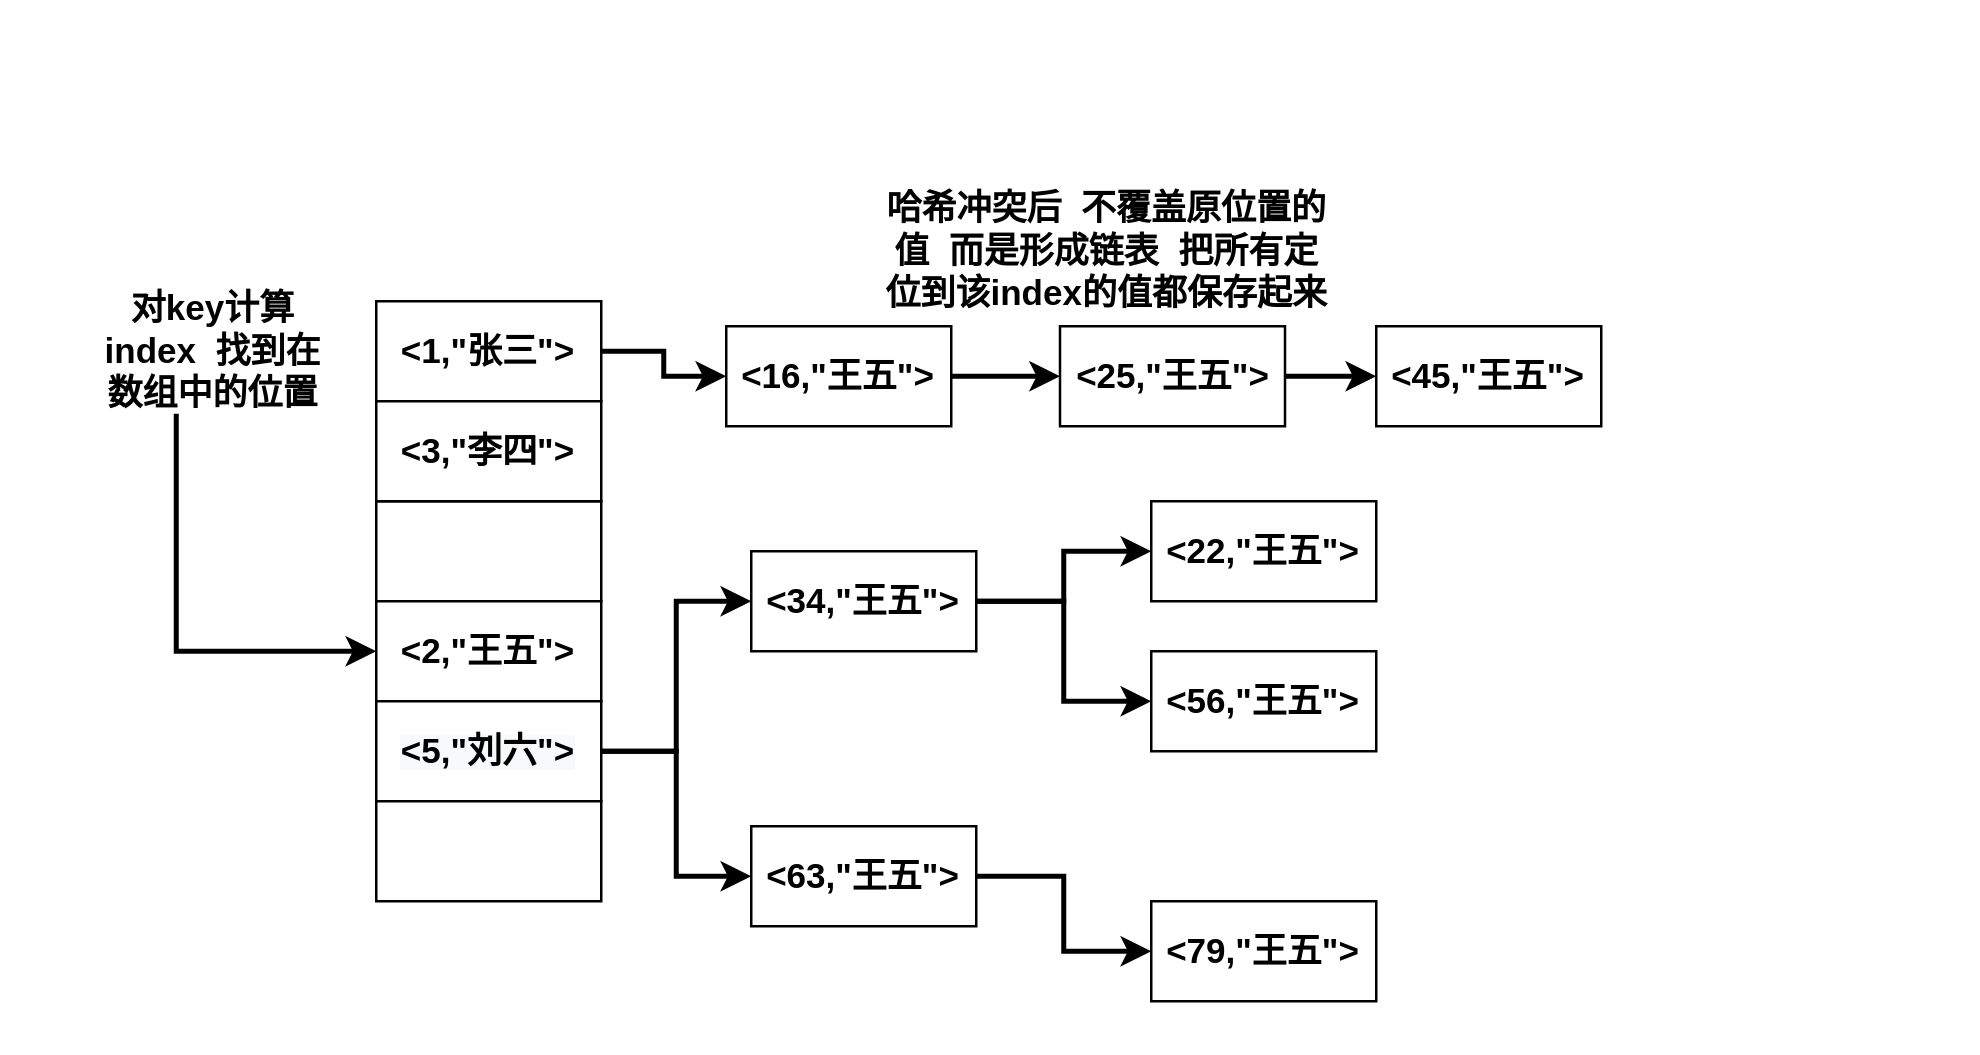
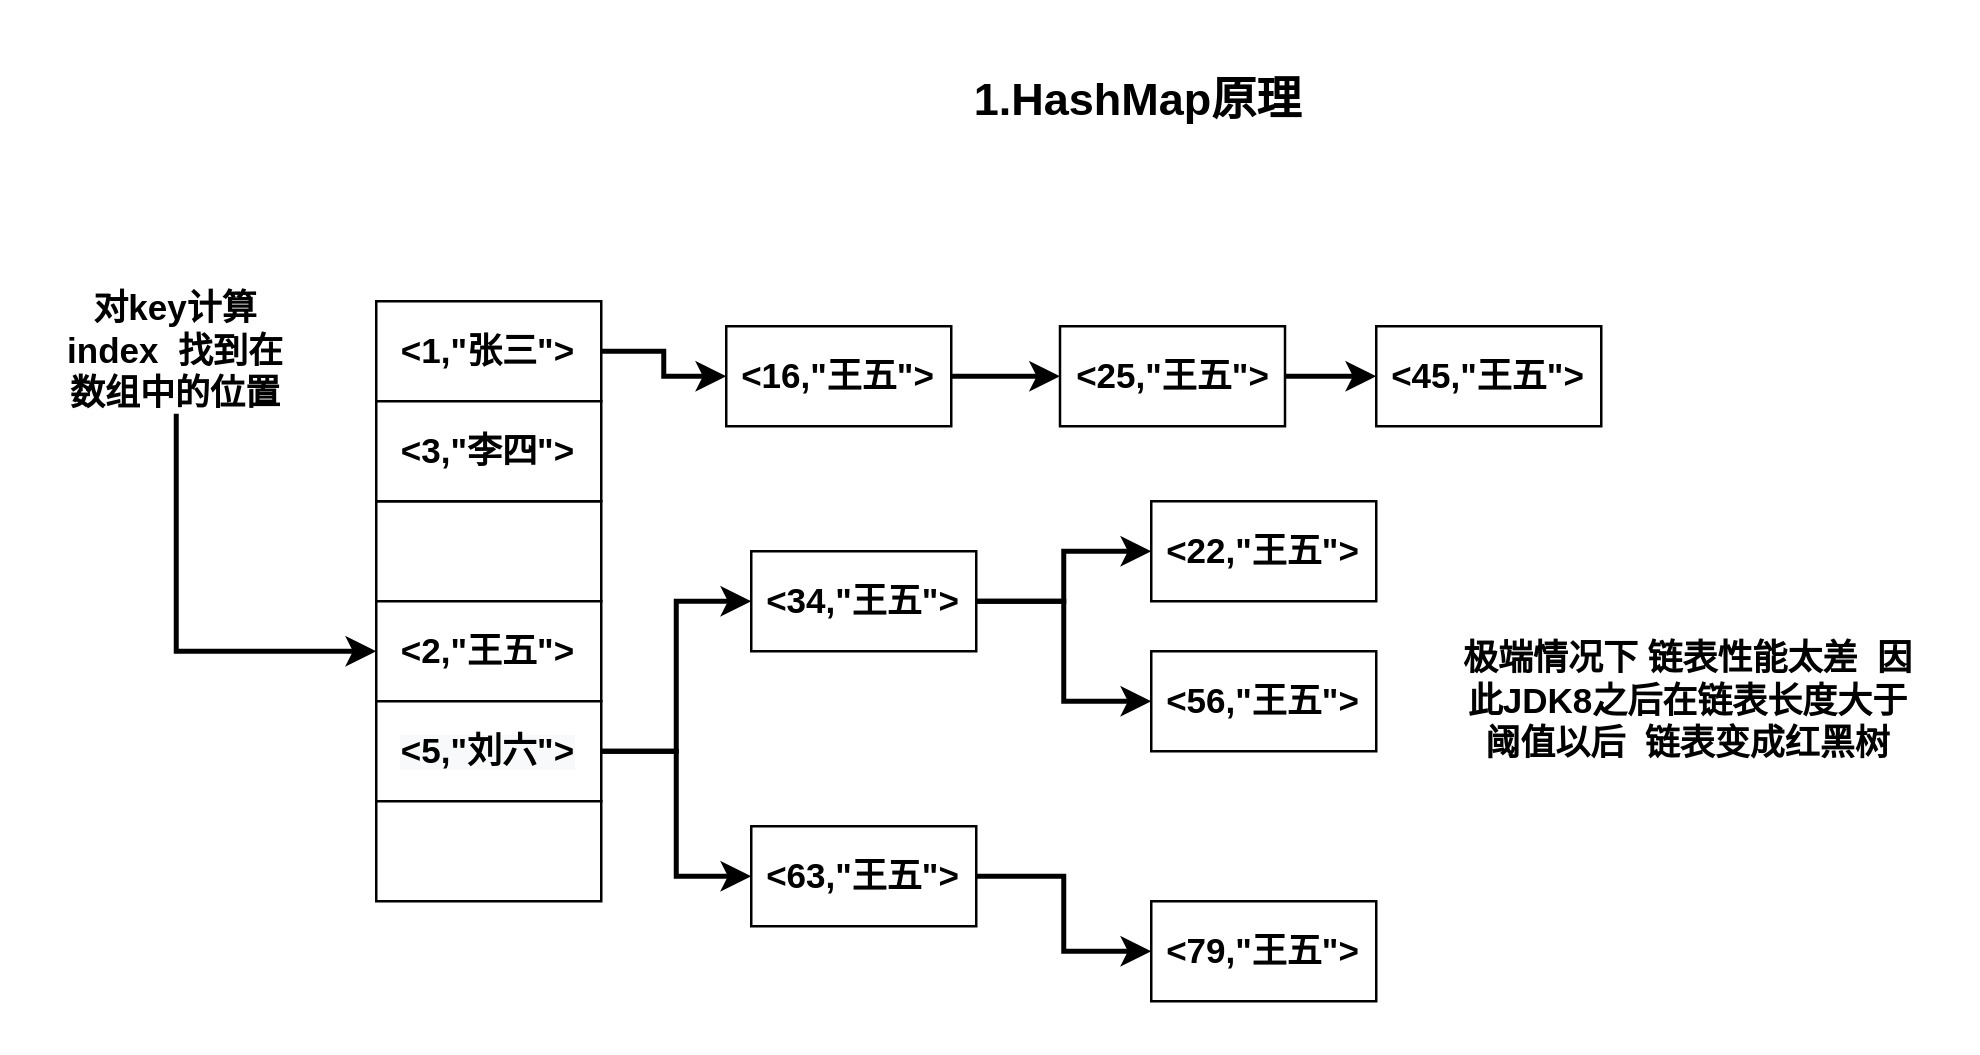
node "1.HashMap原理": added
node "哈希冲突后 不覆盖原位置的值 而是形成链表 把所有定位到该index的值都保存起来": removed
node "对key计算index 找到在数组中的位置": moved (214, 351) -> (176, 351)
node "极端情况下 链表性能太差 因此JDK8之后在链表长度大于阈值以后 链表变成红黑树": added
